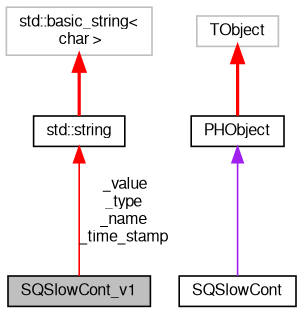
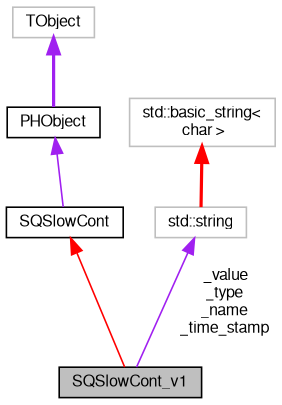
edge "PHObject" -> "TObject": color red -> purple
node "std::string": color black -> grey75
edge "SQSlowCont_v1" -> "std::string": color red -> purple
edge "SQSlowCont_v1" -> "SQSlowCont": added
